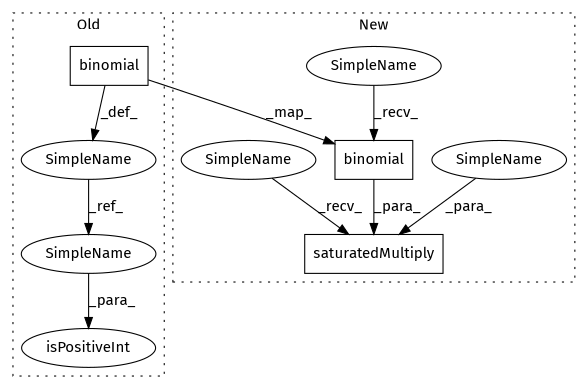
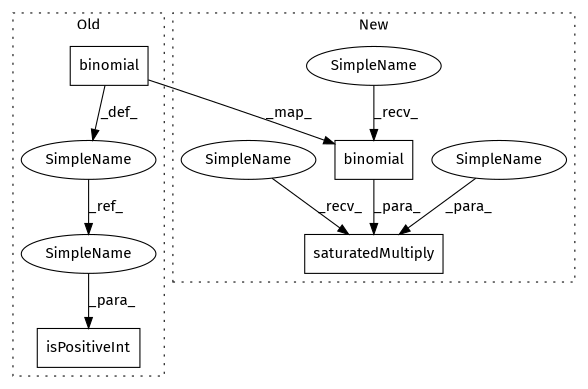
node "isPositiveInt": shape ellipse -> box
